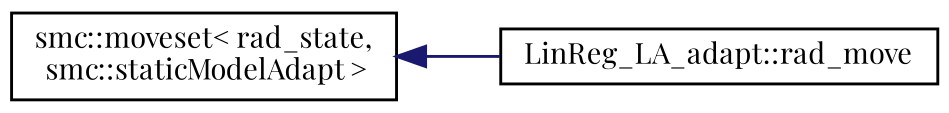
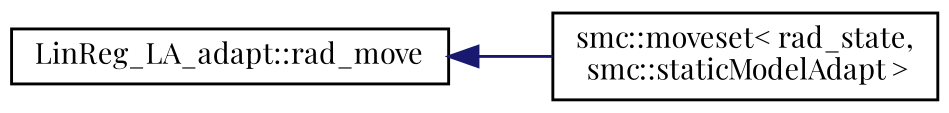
edge "LinReg_LA_adapt::rad_move" -> "smc::moveset< rad_state, smc::staticModelAdapt >": reversed
